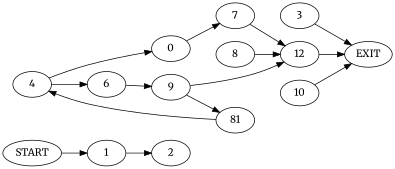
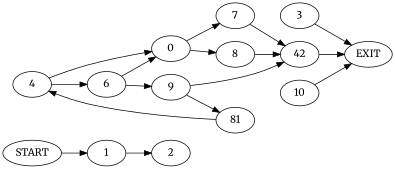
edge "0" -> "8": added
node "12": label "12" -> "42"
edge "6" -> "0": added
